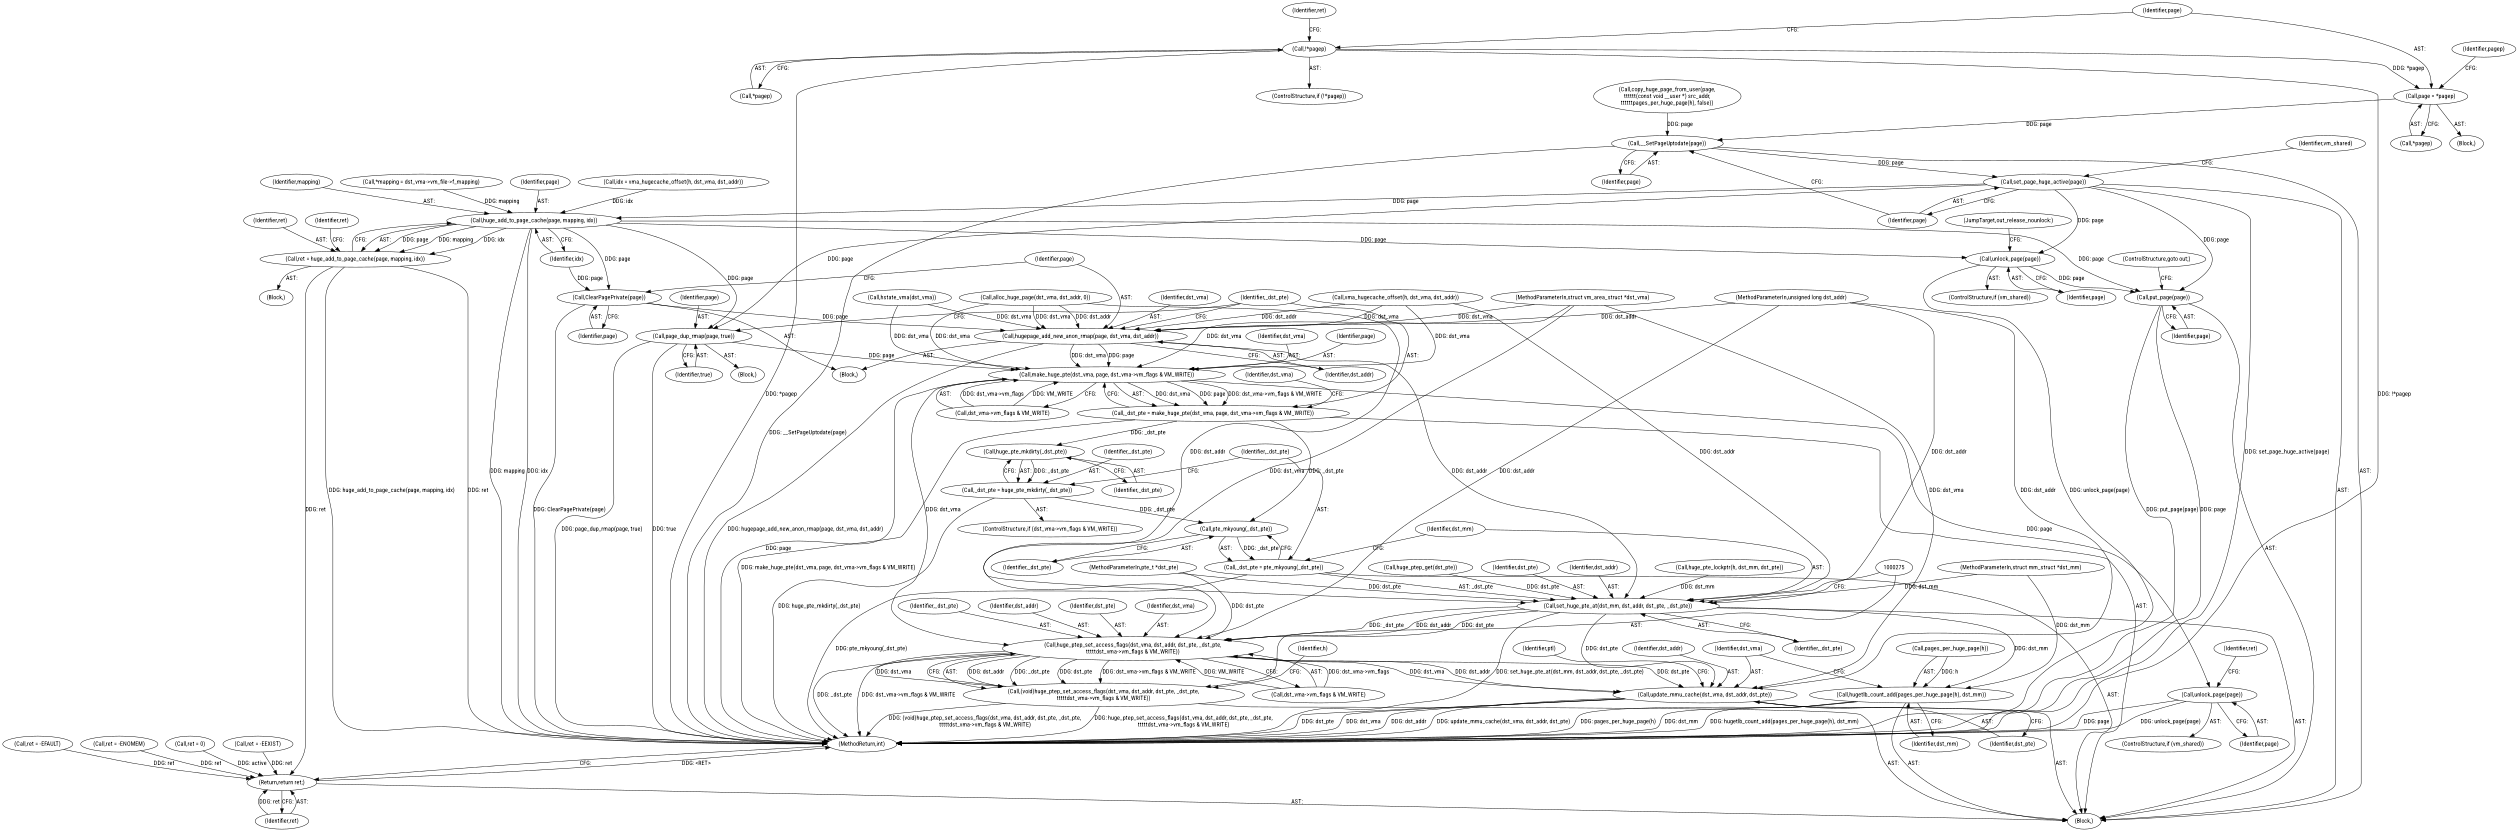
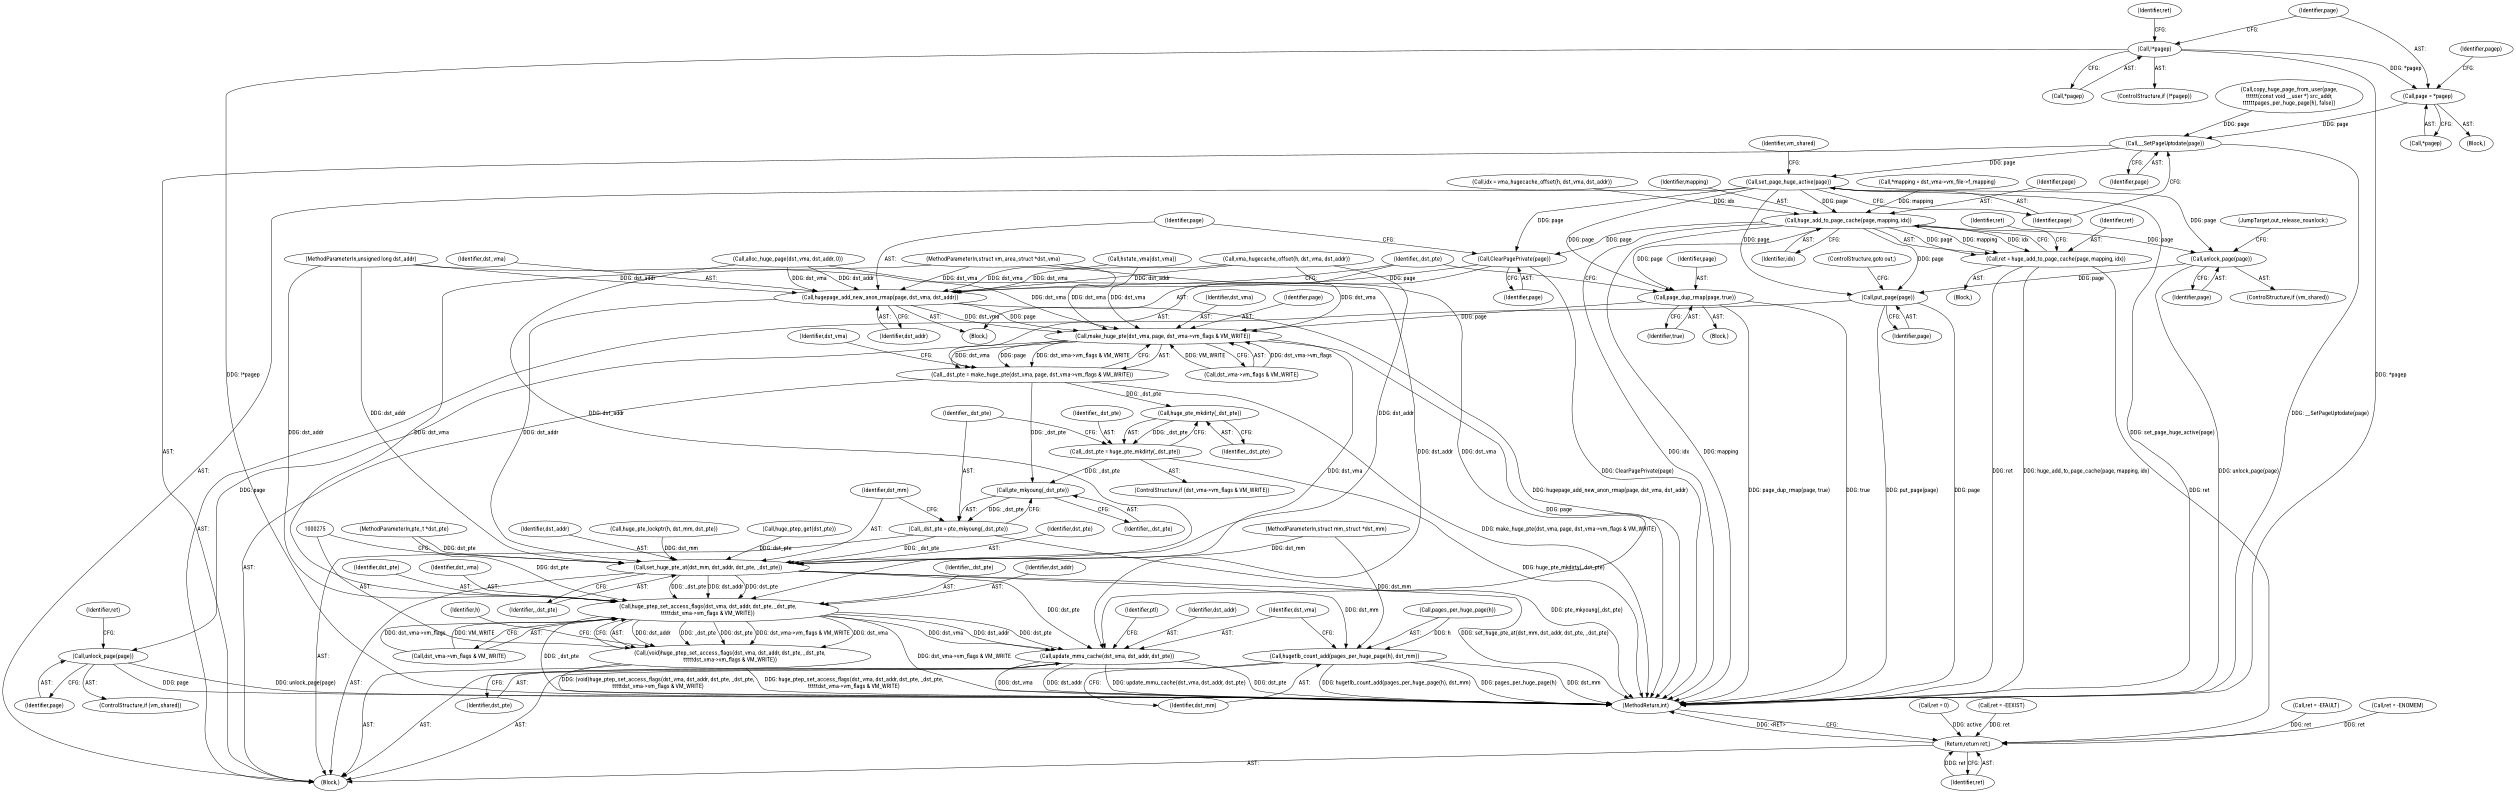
edge "(Identifier,idx)" -> "(Call,ClearPagePrivate(page))": now "(Call,set_page_huge_active(page))" -> "(Call,ClearPagePrivate(page))"
edge "(Call,_dst_pte = pte_mkyoung(_dst_pte))" -> "(Call,set_huge_pte_at(dst_mm, dst_addr, dst_pte, _dst_pte))": label "AST: _dst_pte" -> "DDG: _dst_pte"
